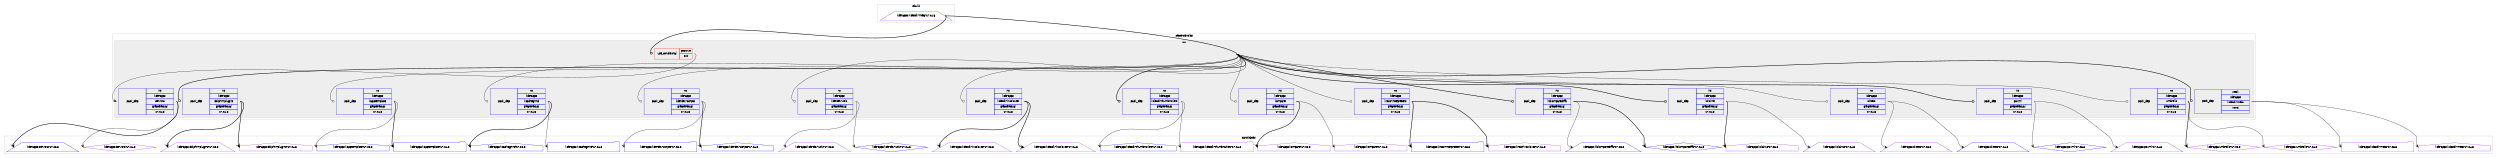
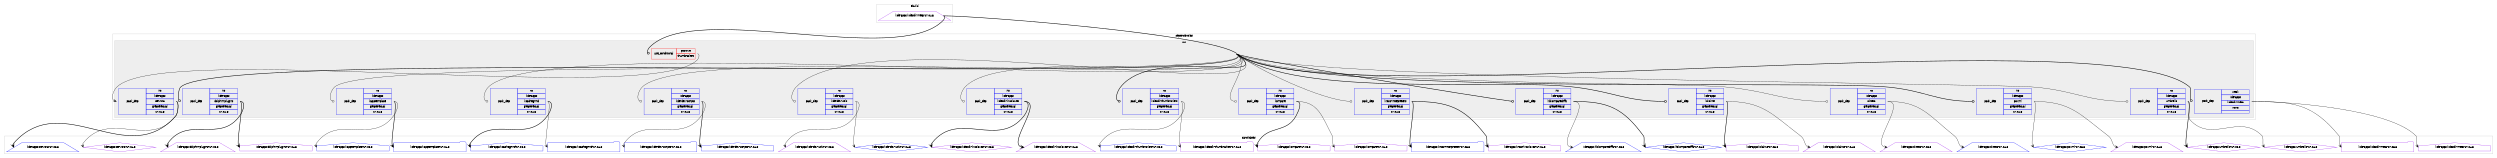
node "use_conditional": text "cvs" -> "thumbnailers"
node "kde-apps/kdesdk-kioslaves-17.08.3": shape trapezium -> diamond
